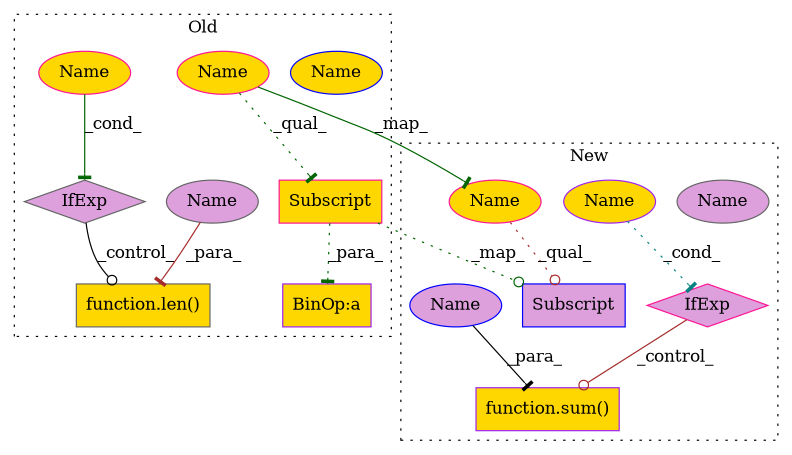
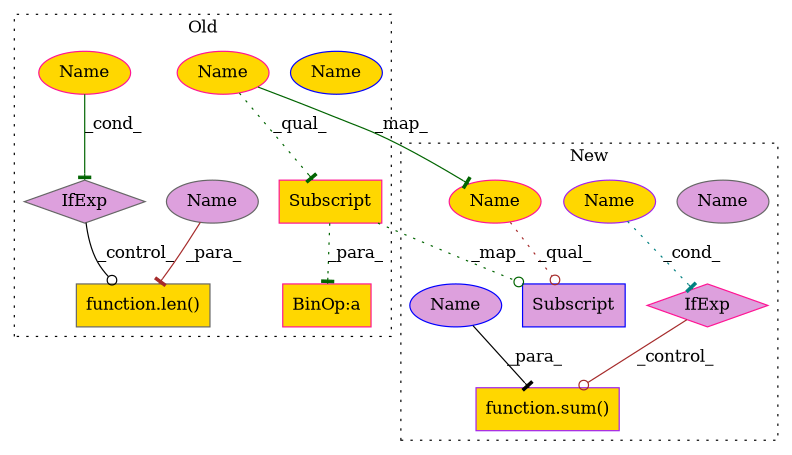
node "BinOp:a": color purple -> deeppink
